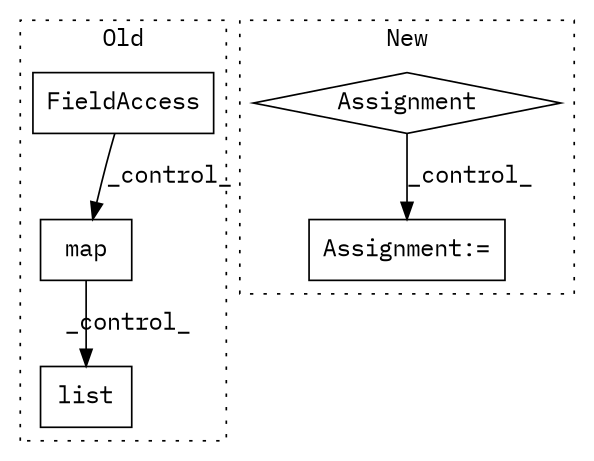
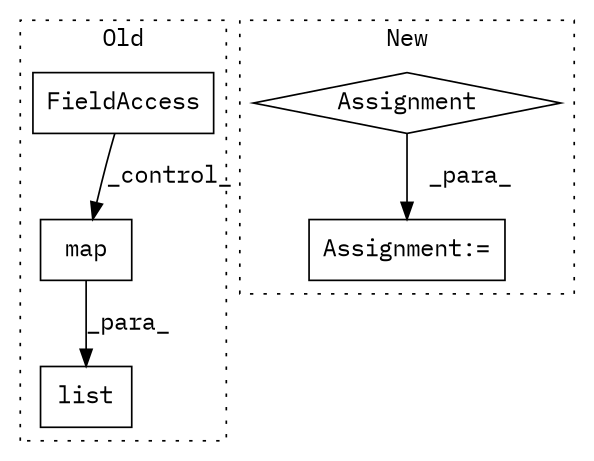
edge "Assignment" -> "Assignment:=": label "_control_" -> "_para_"
edge "map" -> "list": label "_control_" -> "_para_"
